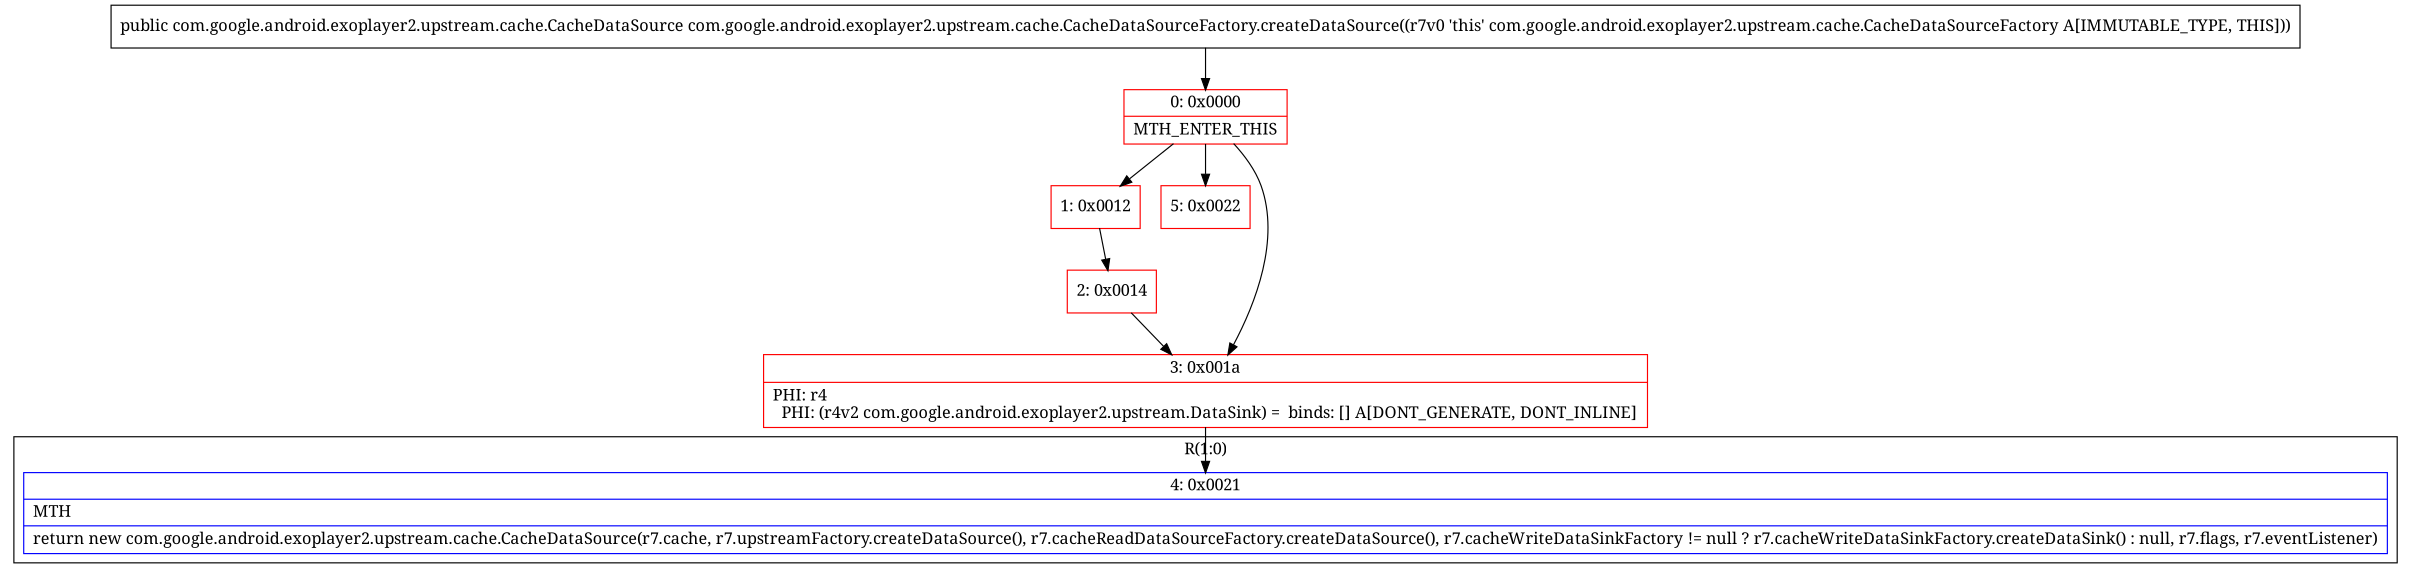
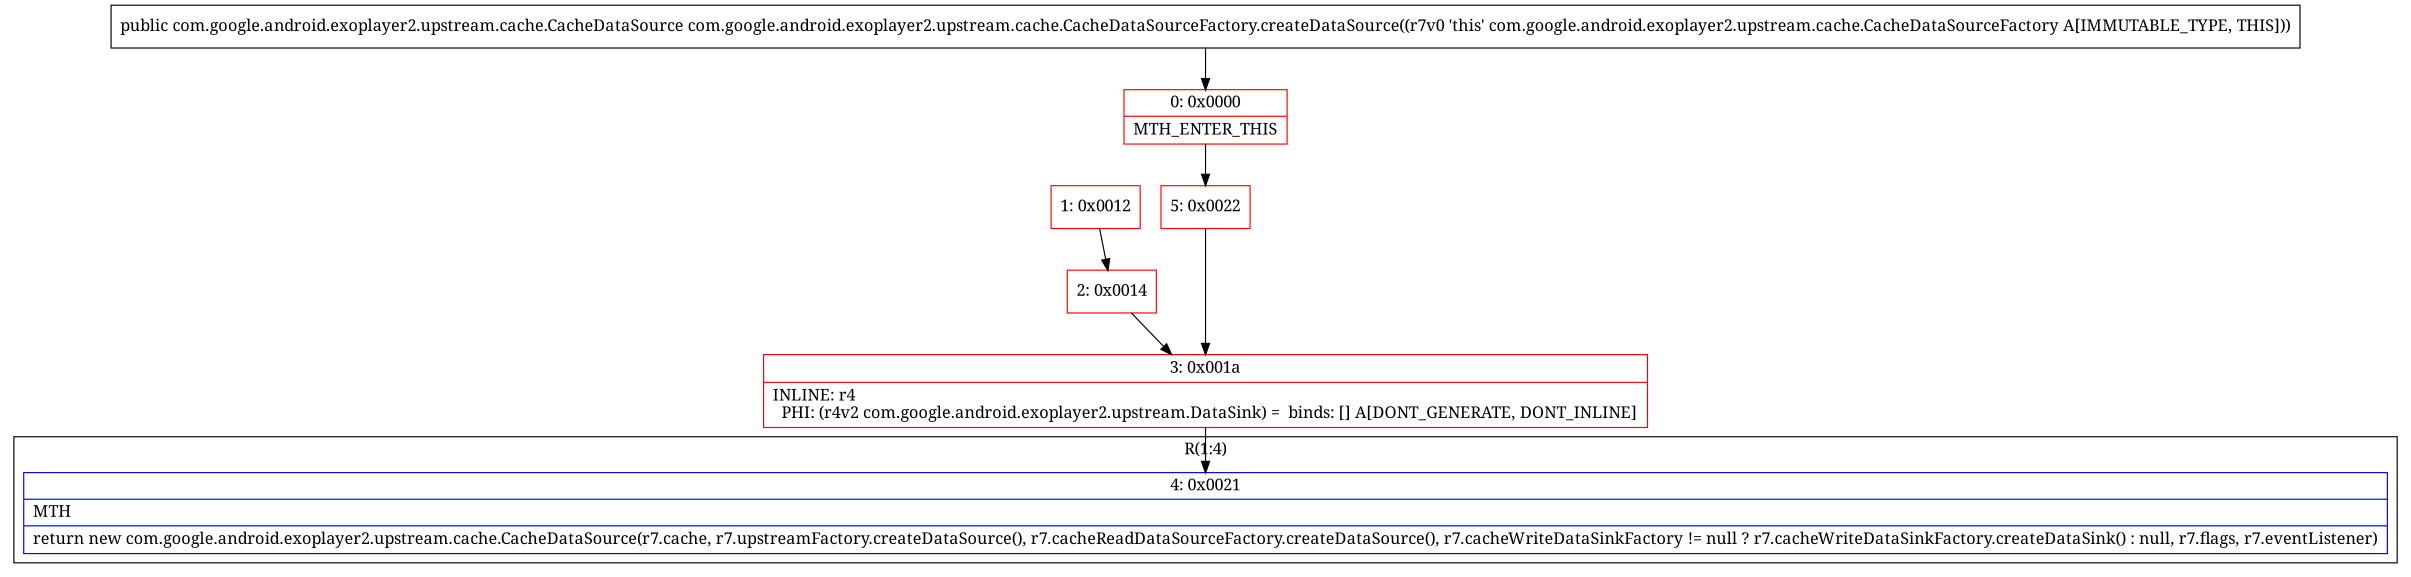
edge "0: 0x0000" -> "1: 0x0012": removed
edge "0: 0x0000" -> "3: 0x001a": now "5: 0x0022" -> "3: 0x001a"
node "3: 0x001a": text "PHI: r4" -> "INLINE: r4"
cluster "R(1:0)": label "R(1:0)" -> "R(1:4)"
